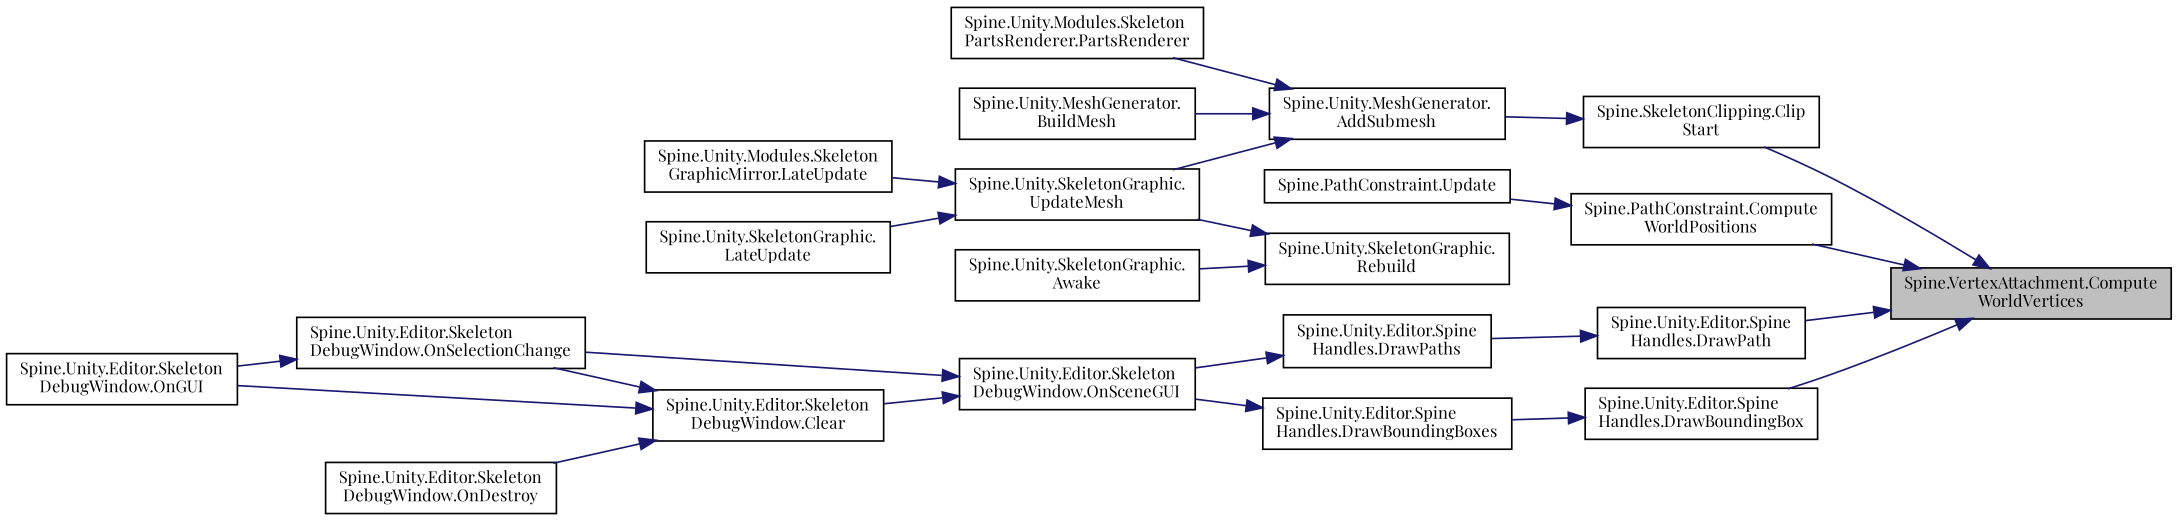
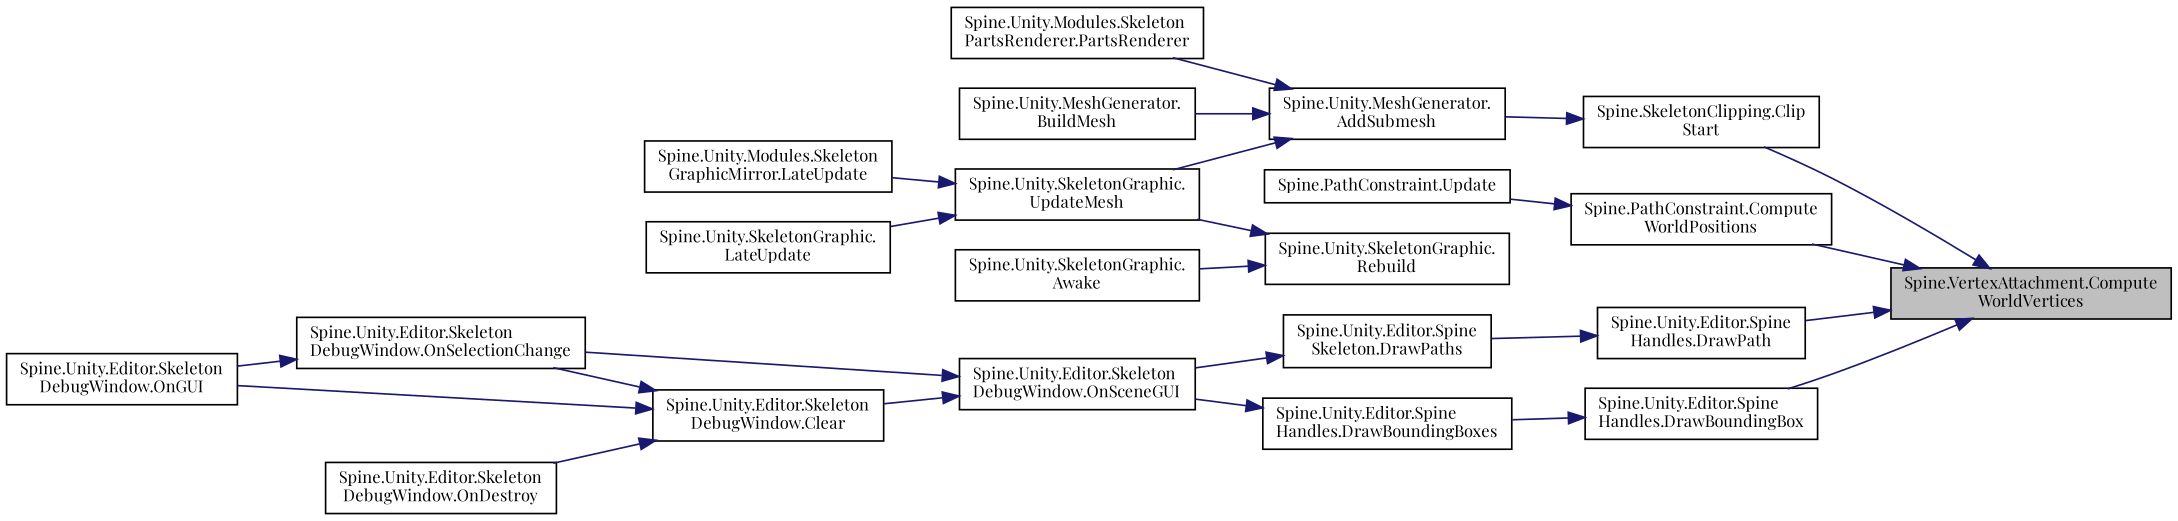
node "Spine.Unity.Editor.Spine Handles.DrawPaths": label "Spine.Unity.Editor.Spine Handles.DrawPaths" -> "Spine.Unity.Editor.Spine Skeleton.DrawPaths"
